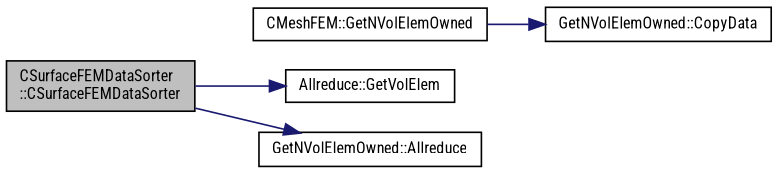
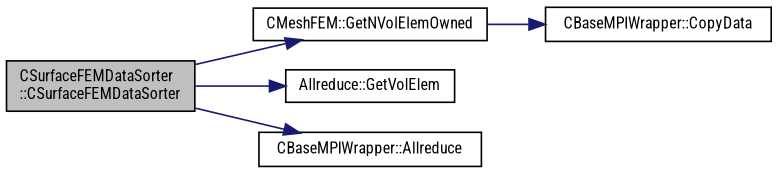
node "GetNVolElemOwned::CopyData": label "GetNVolElemOwned::CopyData" -> "CBaseMPIWrapper::CopyData"
edge "CSurfaceFEMDataSorter ::CSurfaceFEMDataSorter" -> "CMeshFEM::GetNVolElemOwned": added
node "GetNVolElemOwned::Allreduce": label "GetNVolElemOwned::Allreduce" -> "CBaseMPIWrapper::Allreduce"
